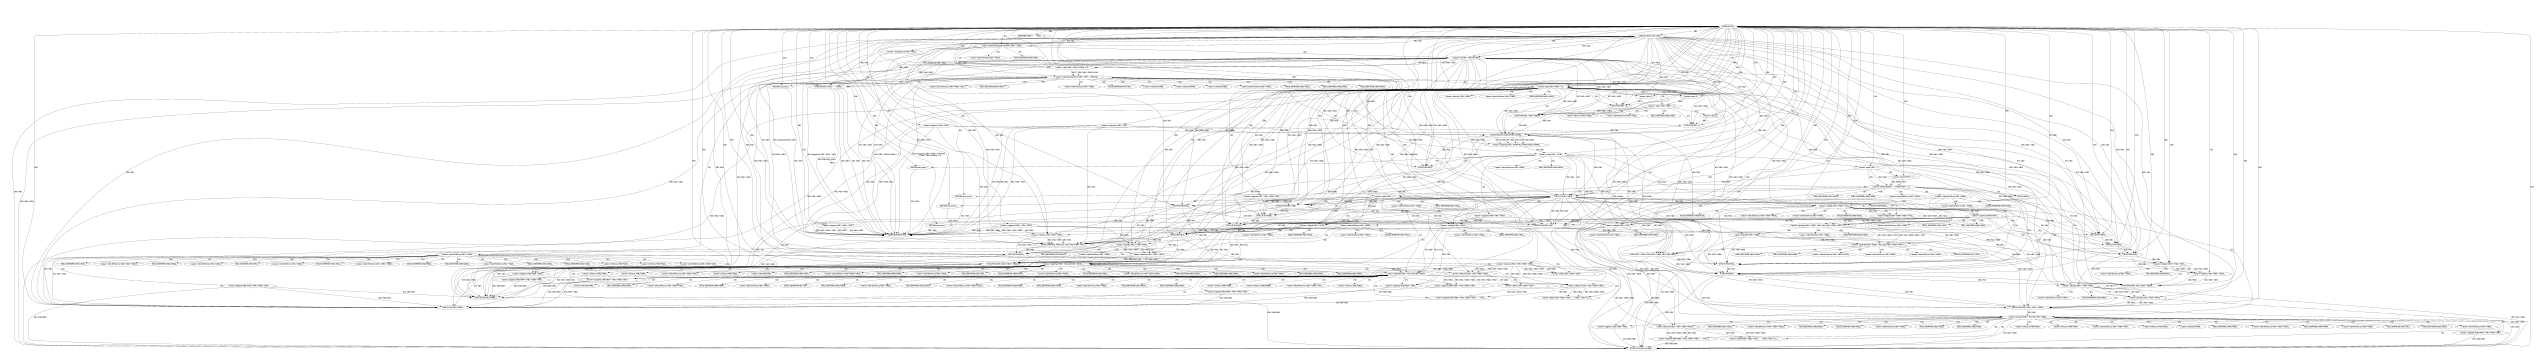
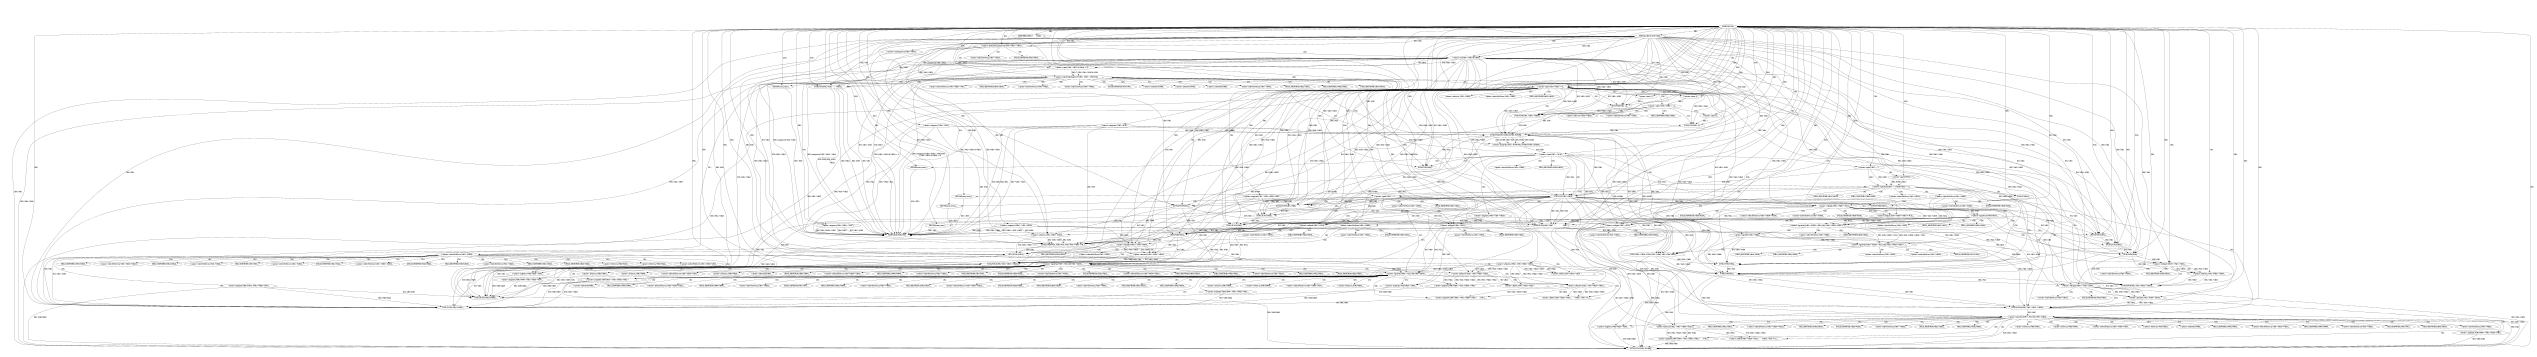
node "(<operator>.indirectFieldAccess,VAR1->VAR25)": added
edge "(<operator>.equals,(VAR1->VAR13 & VAR14) == 0)" -> "(METHOD_RETURN,ANY)": added, label "DDG: VAR1->VAR13 & VAR14"
edge "(<operator>.equals,VAR1->VAR25 == 0)" -> "(FUN18,FUN18(VAR1))": now "(<operator>.equals,*VAR1->VAR26 == -2)" -> "(FUN18,FUN18(VAR1))"
edge "(<operator>.assignment,*VAR5 = NULL)" -> "(FIELD_IDENTIFIER,VAR39,VAR39)": now "(<operator>.assignment,*VAR5 = NULL)" -> "(FUN11,VAR1->VAR38->FUN11(VAR1->VAR41, VAR3, VAR4, VAR5))"
node "(<operator>.indirectFieldAccess,VAR1->VAR38->FUN11)": removed
